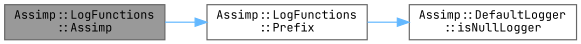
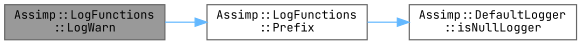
node "Assimp::LogFunctions ::Assimp": label "Assimp::LogFunctions ::Assimp" -> "Assimp::LogFunctions ::LogWarn"
